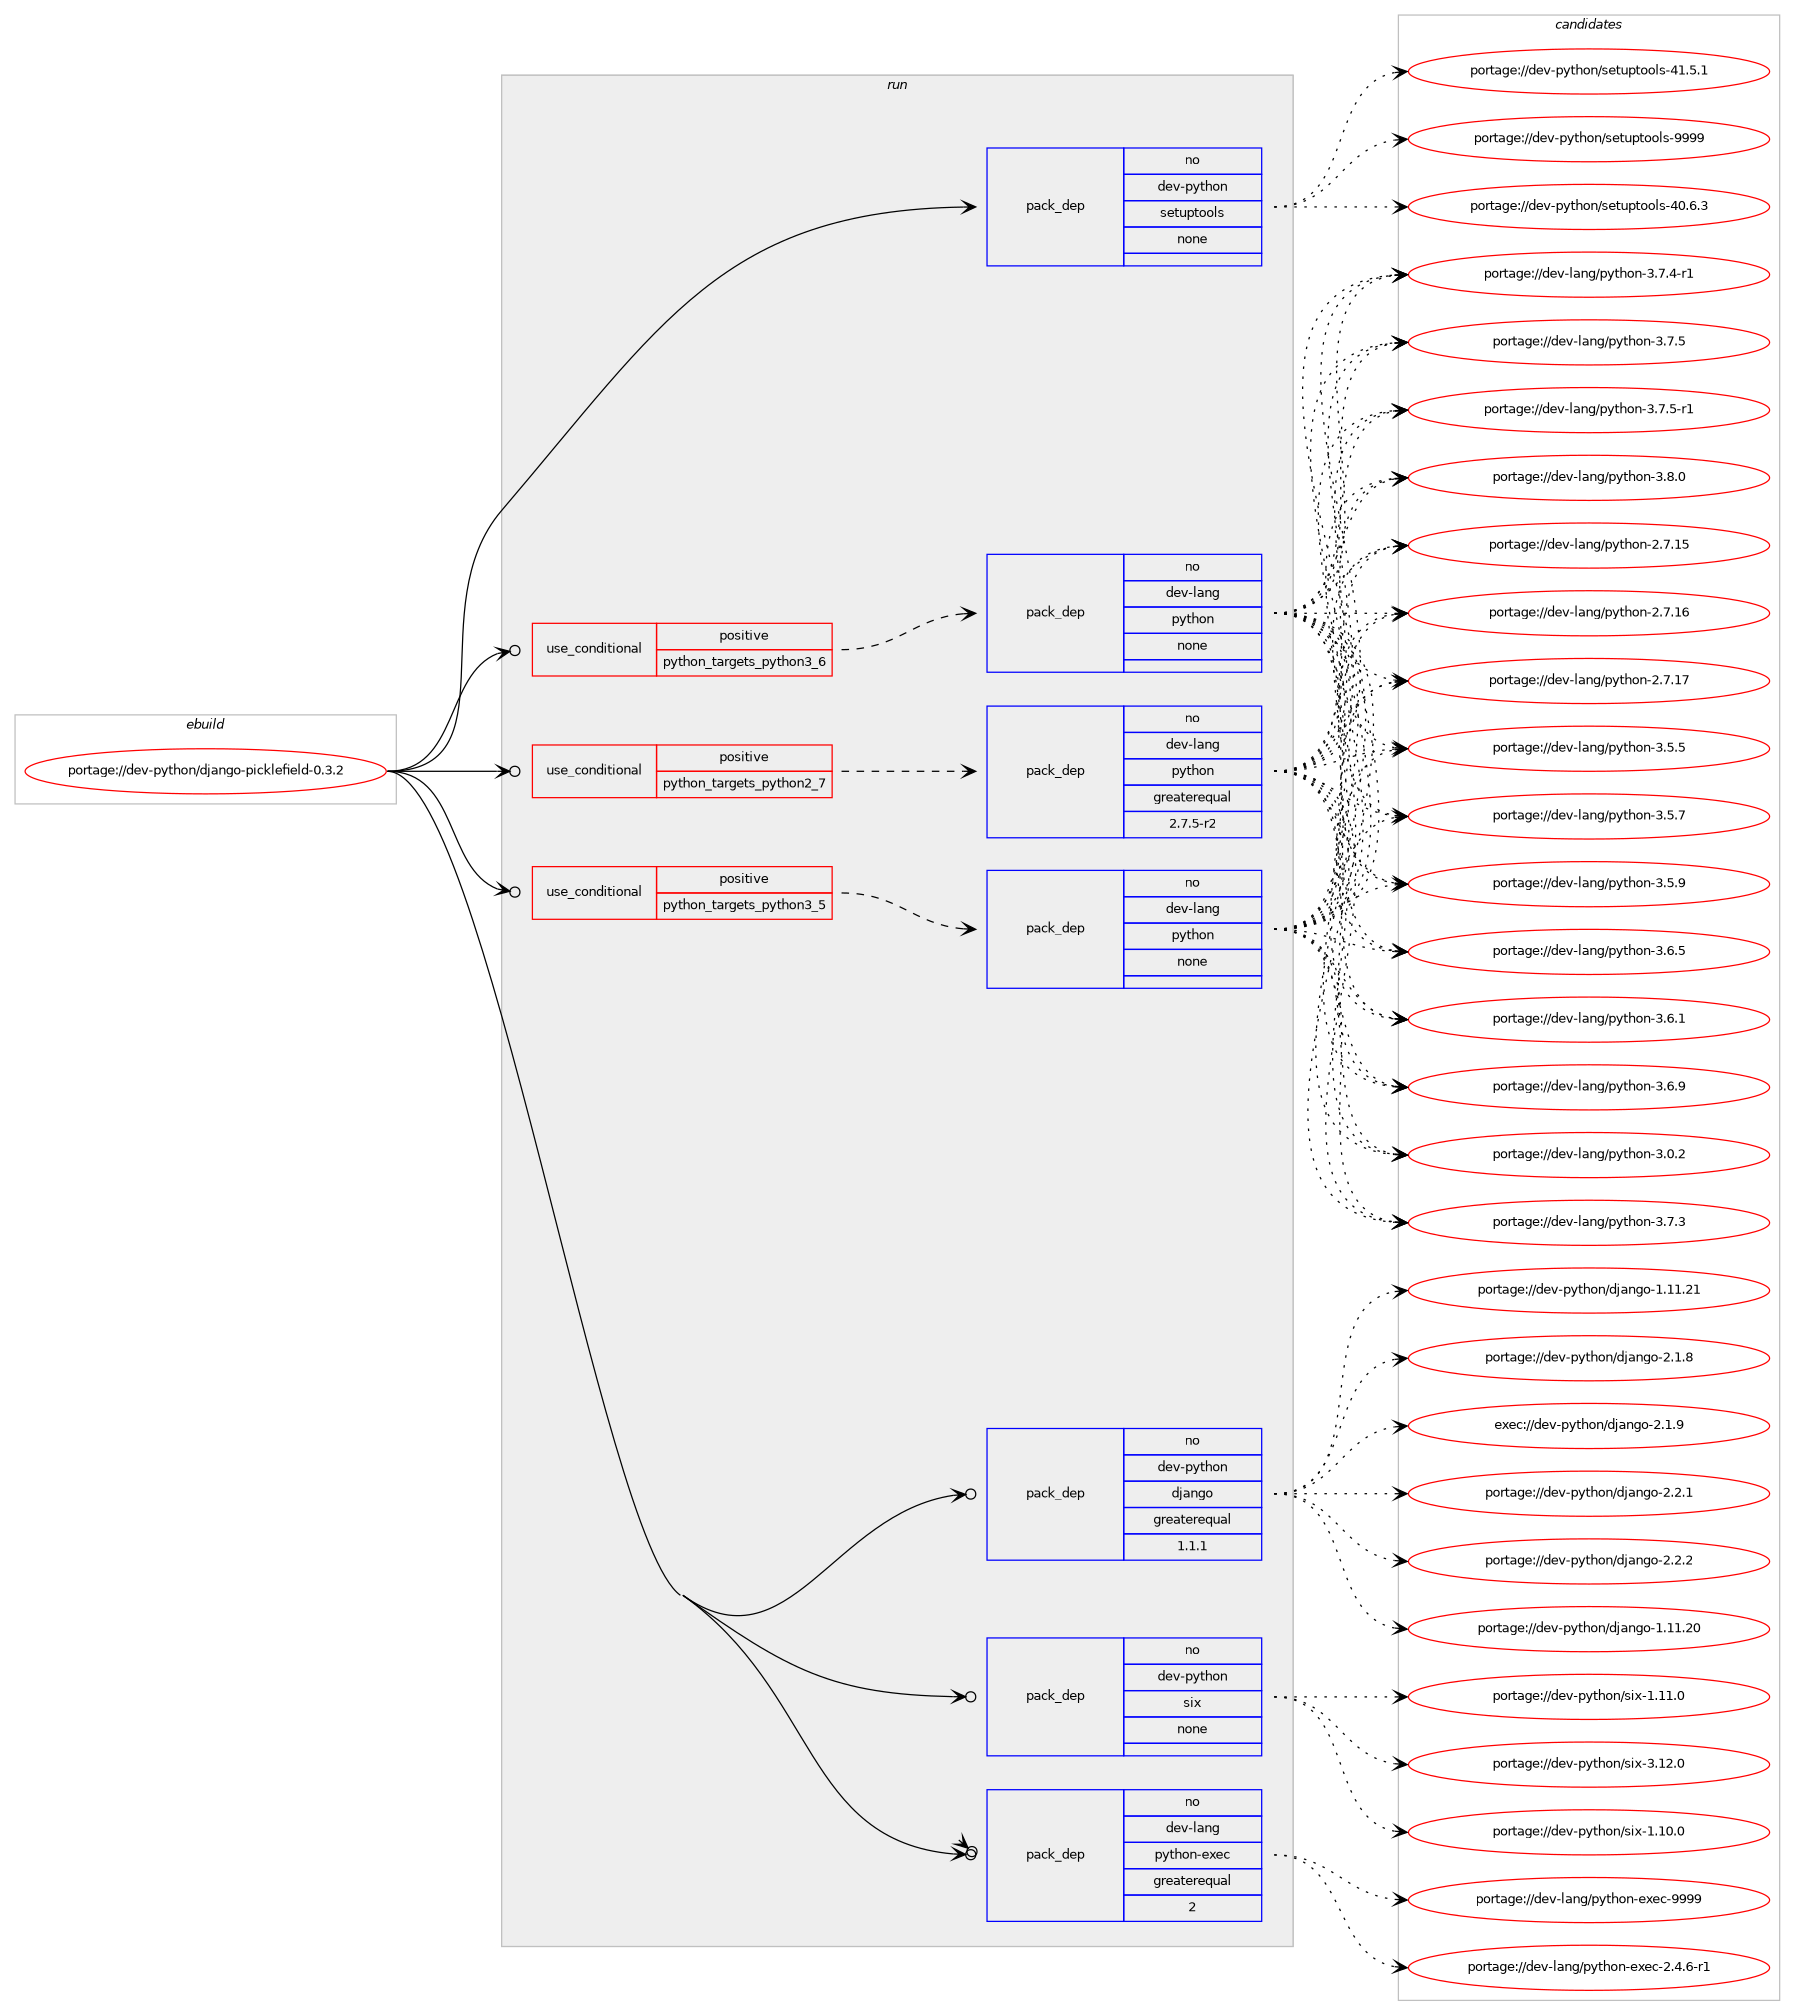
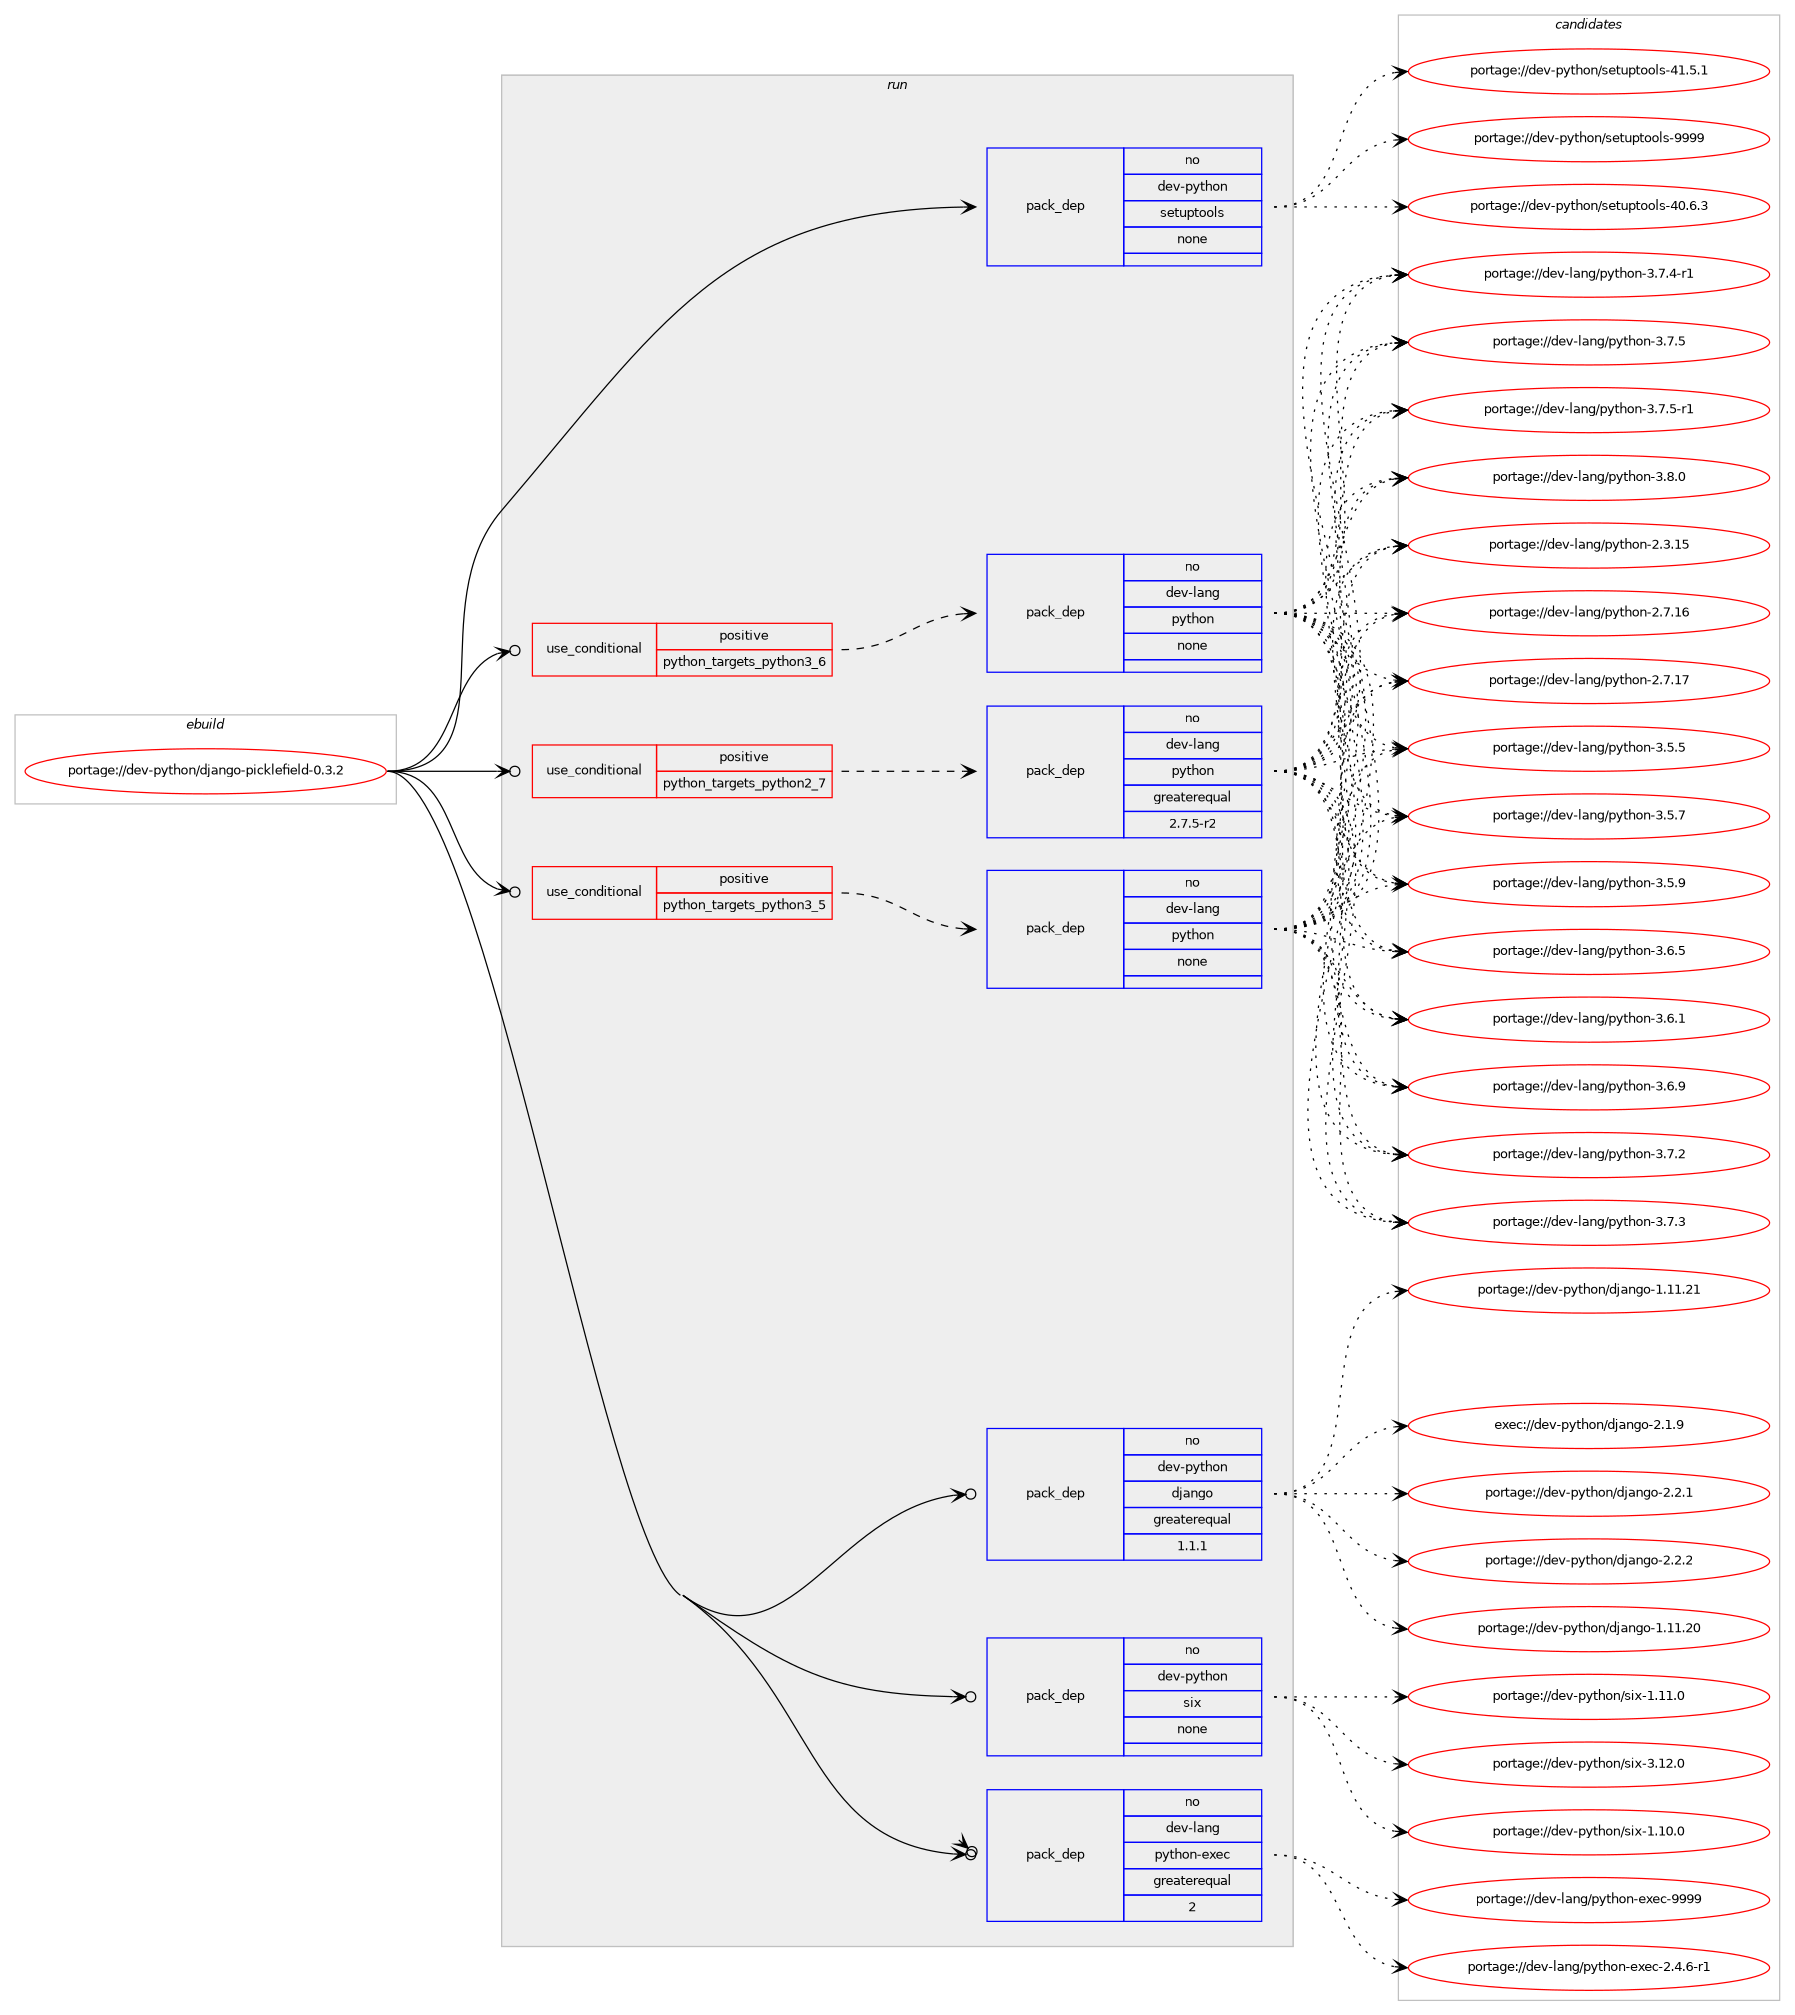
node "portage://dev-lang/python-2.7.15": label "portage://dev-lang/python-2.7.15" -> "portage://dev-lang/python-2.3.15"
node "portage://dev-lang/python-3.0.2": label "portage://dev-lang/python-3.0.2" -> "portage://dev-lang/python-3.7.2"
node "portage://dev-python/django-2.1.8": removed
